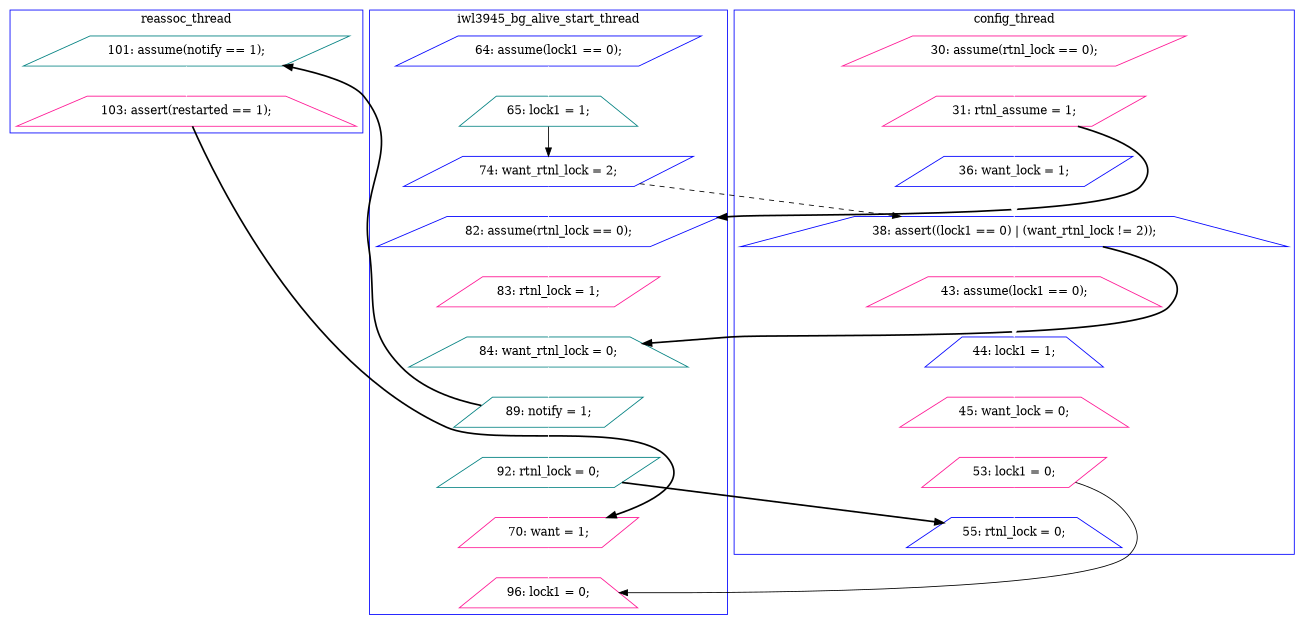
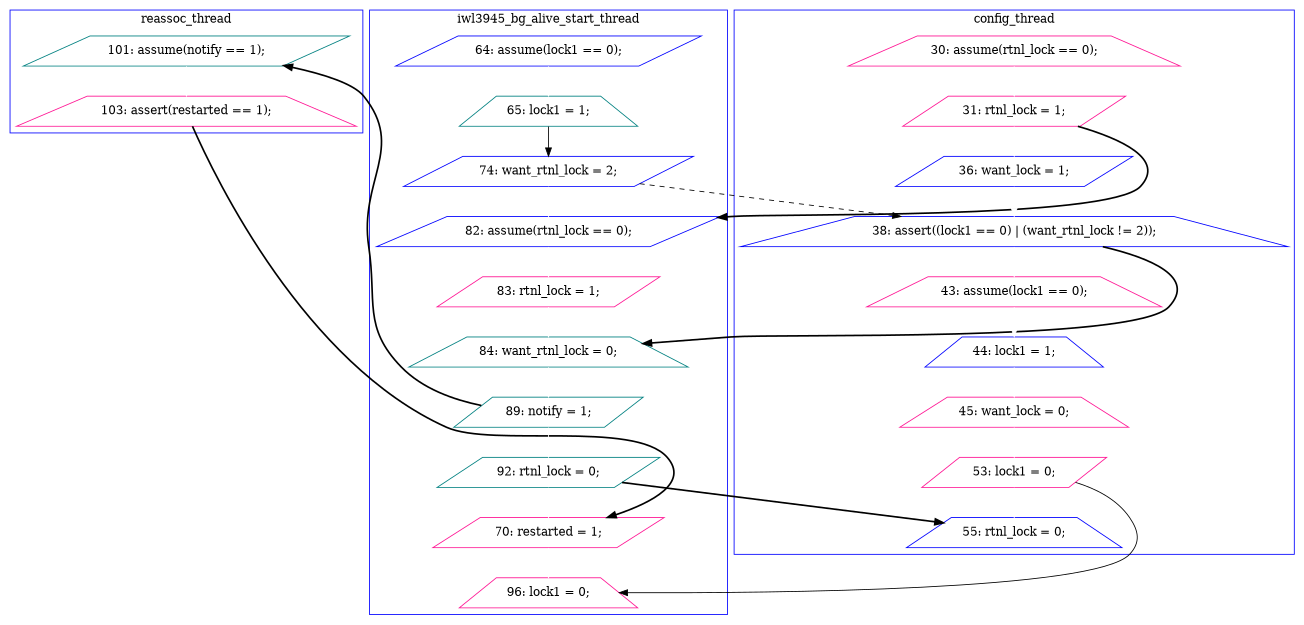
node "30: assume(rtnl_lock == 0);": shape parallelogram -> trapezium
node "31: rtnl_assume = 1;": label "31: rtnl_assume = 1;" -> "31: rtnl_lock = 1;"
node "70: want = 1;": label "70: want = 1;" -> "70: restarted = 1;"
